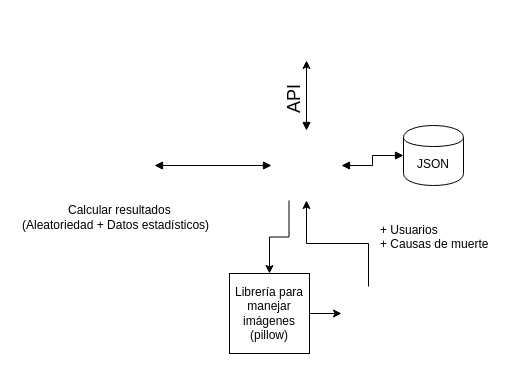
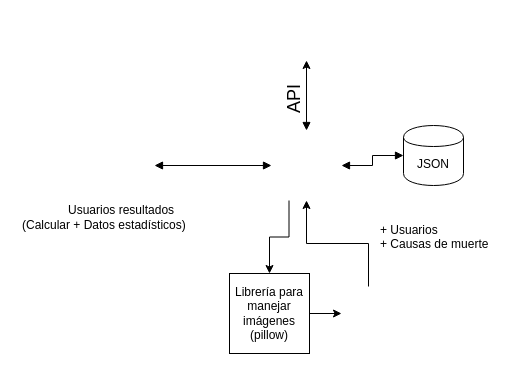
node "Calcular resultados": label "Calcular resultados" -> "Usuarios resultados"
node "(Aleatoriedad + Datos estadísticos)": label "(Aleatoriedad + Datos estadísticos)" -> "(Calcular + Datos estadísticos)"
